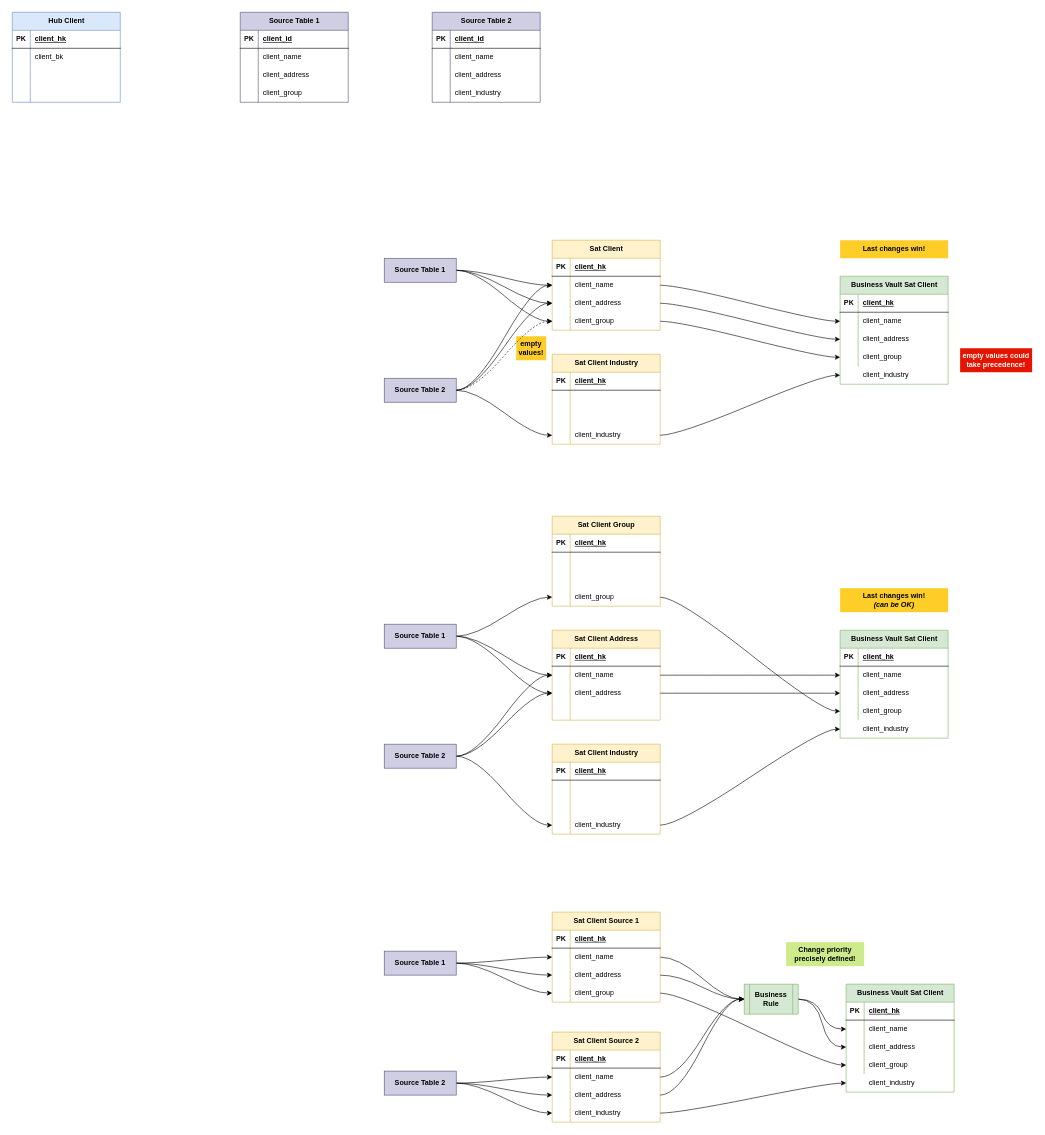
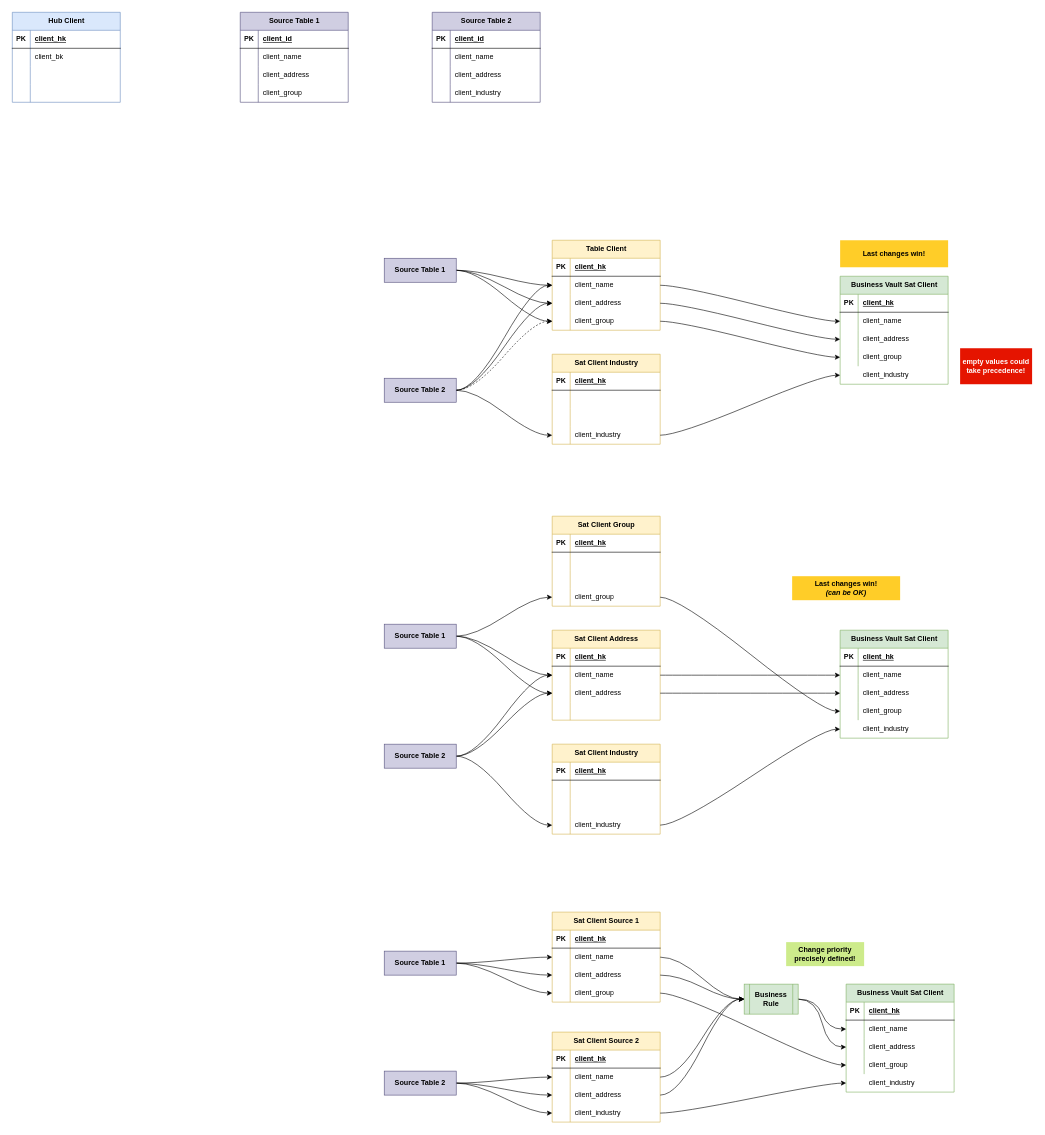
node "Sat Client": label "Sat Client" -> "Table Client"
node "Last changes win!": size 108x18 -> 108x27
node "empty values!": removed
node "empty values could take precedence!": size 72x24 -> 72x36
node "Last changes win! (can be OK)": moved (894, 600) -> (846, 588)
